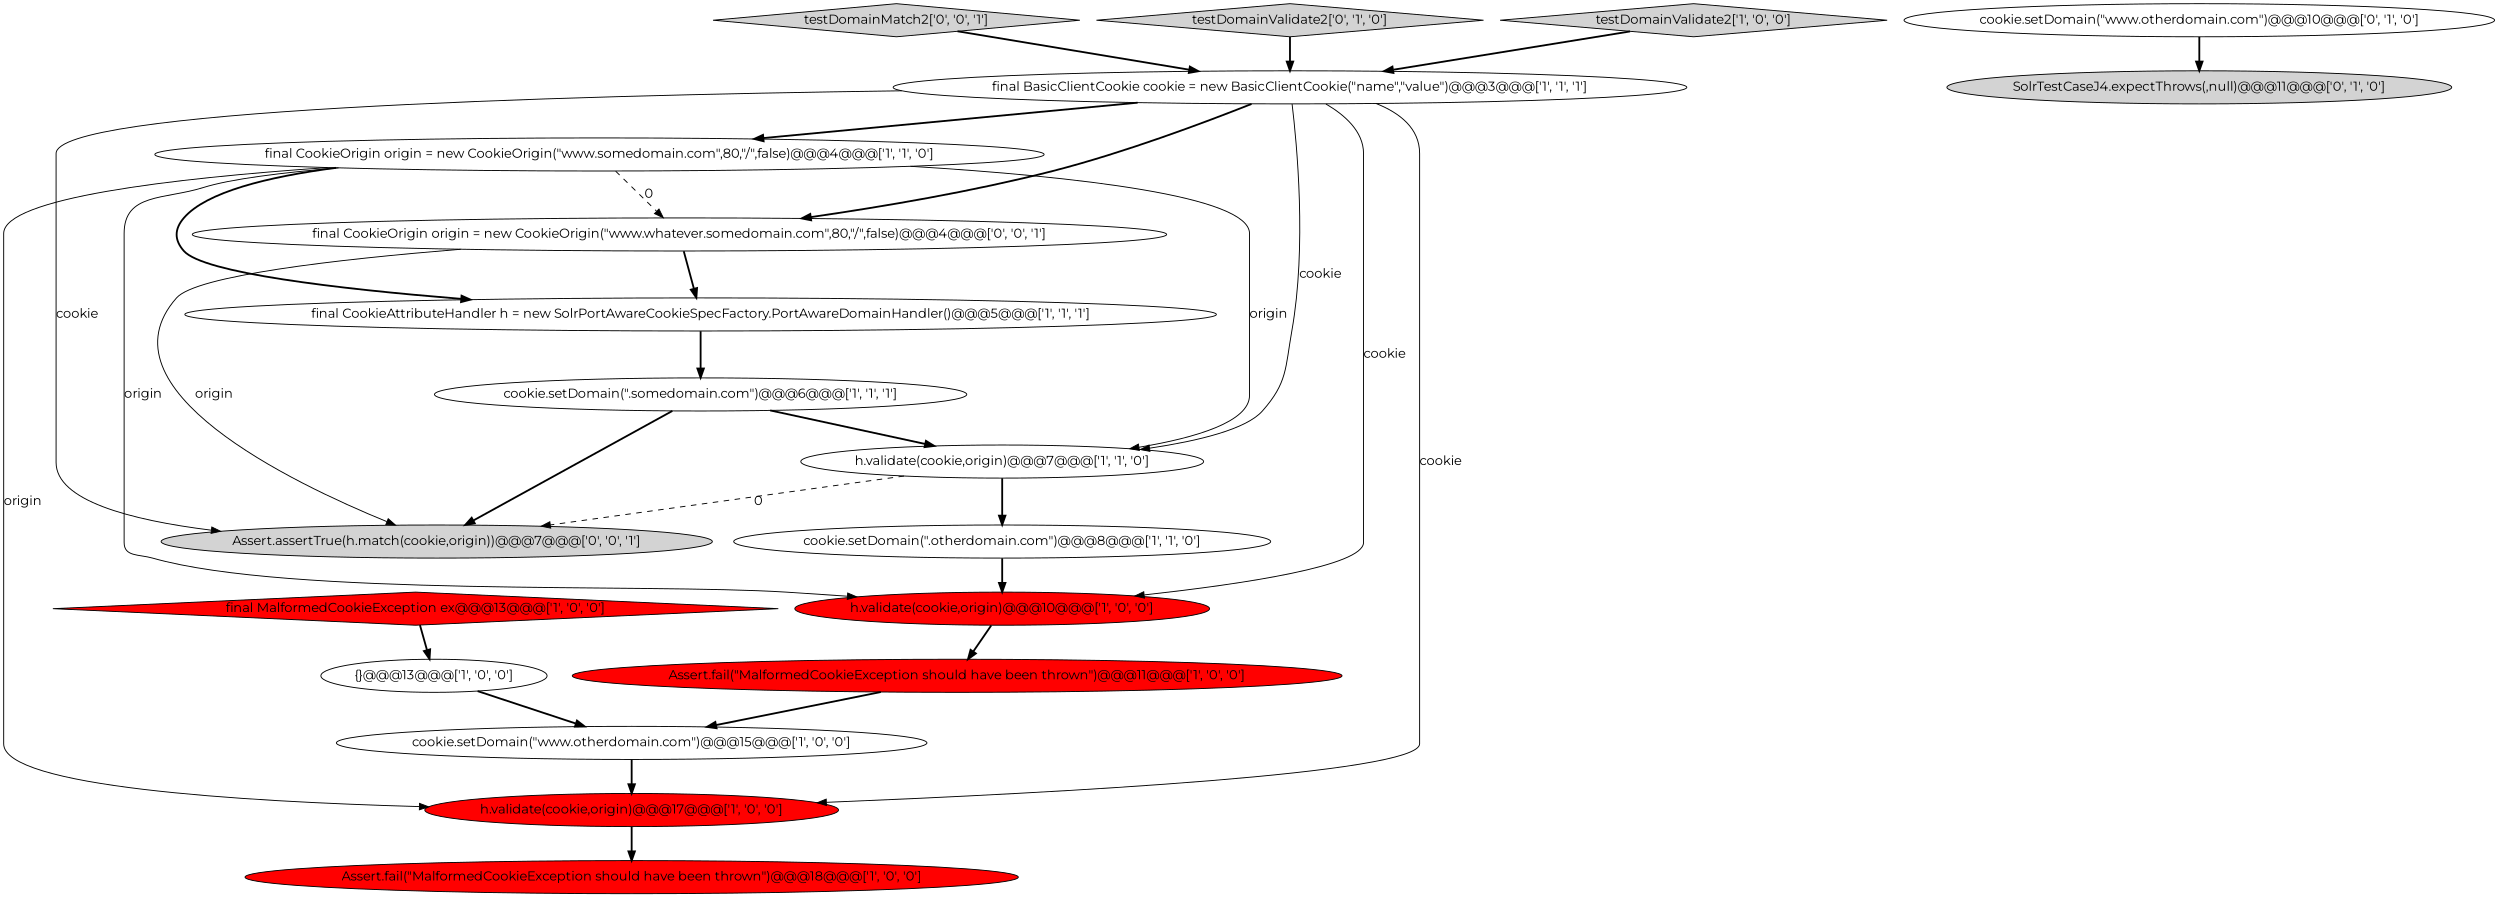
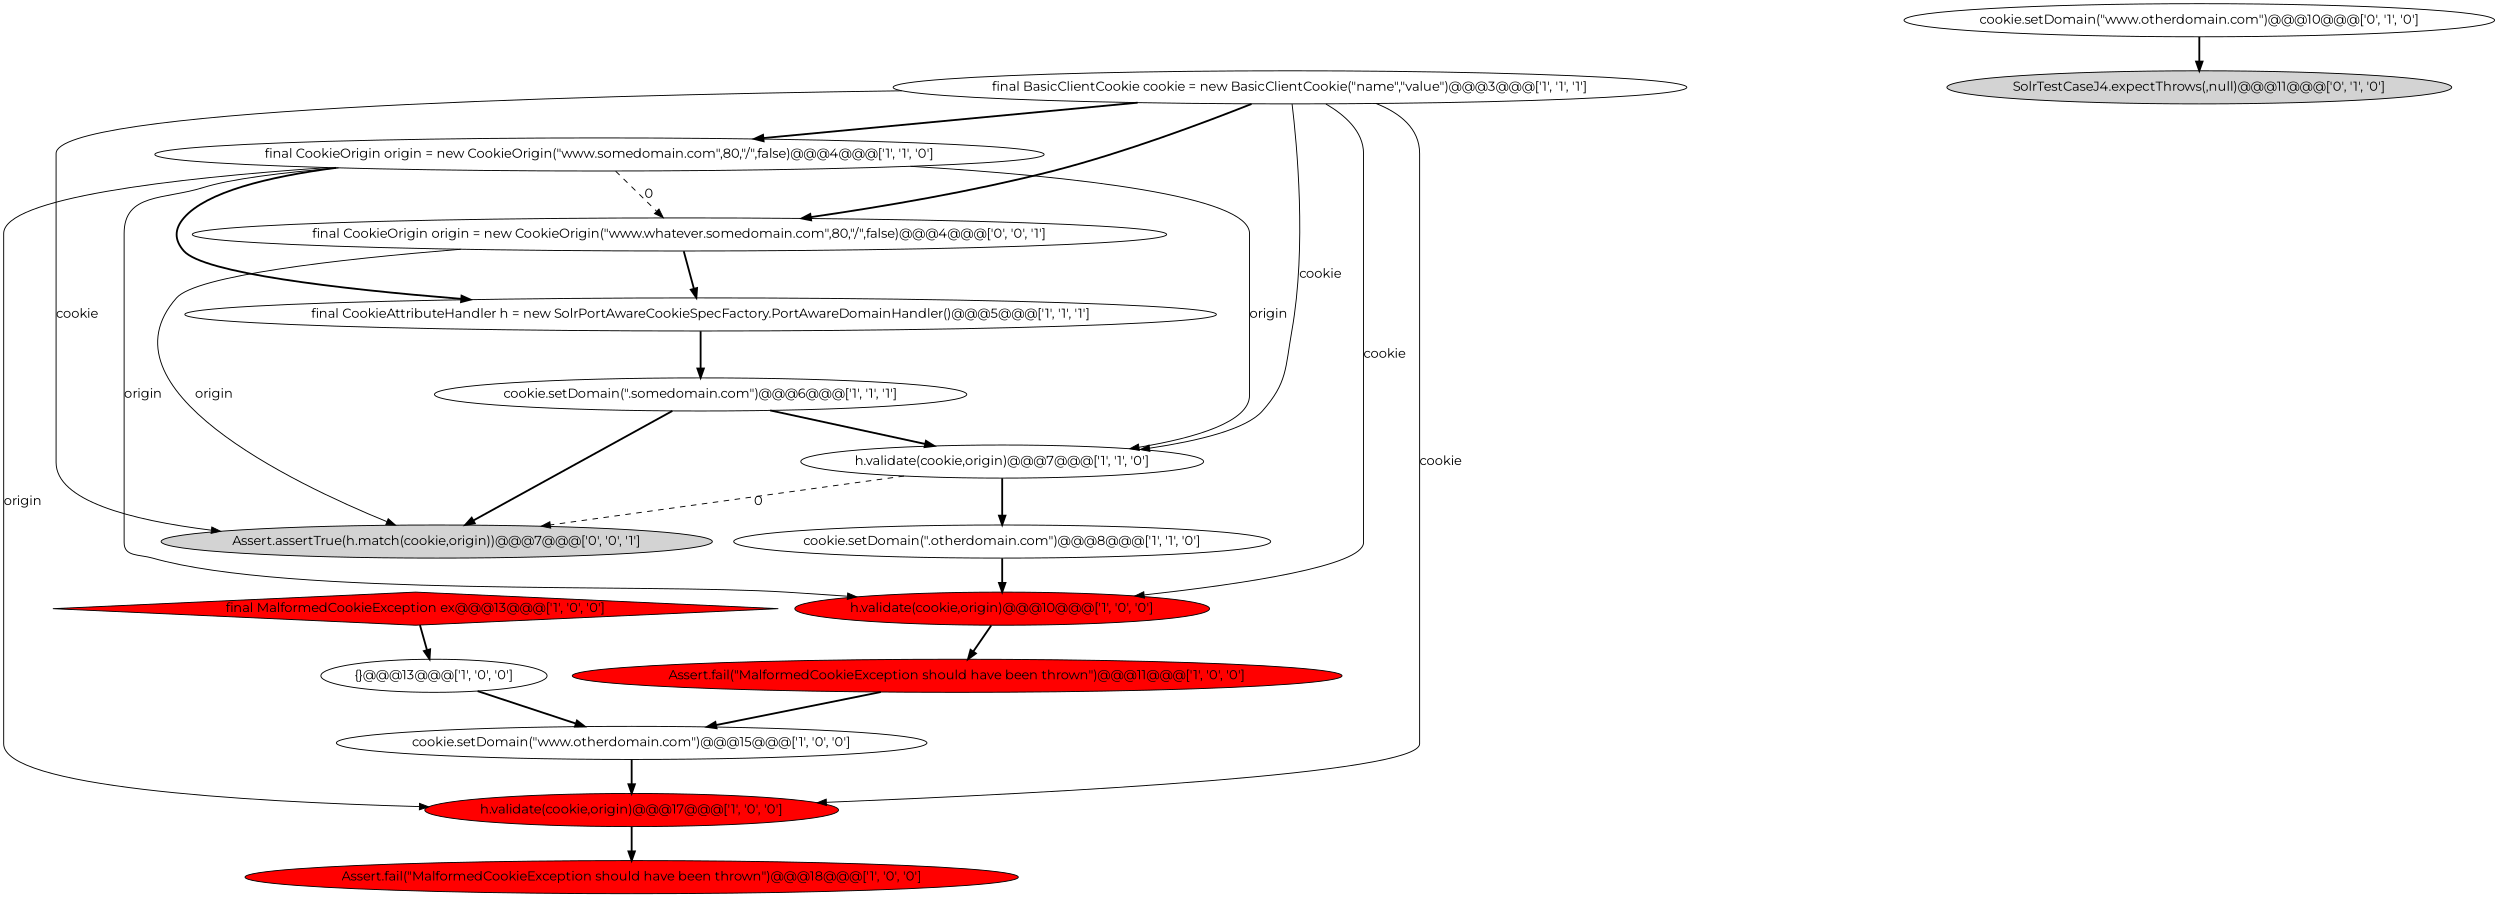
node "testDomainMatch2['0', '0', '1']": removed
node "testDomainValidate2['0', '1', '0']": removed
node "testDomainValidate2['1', '0', '0']": removed
